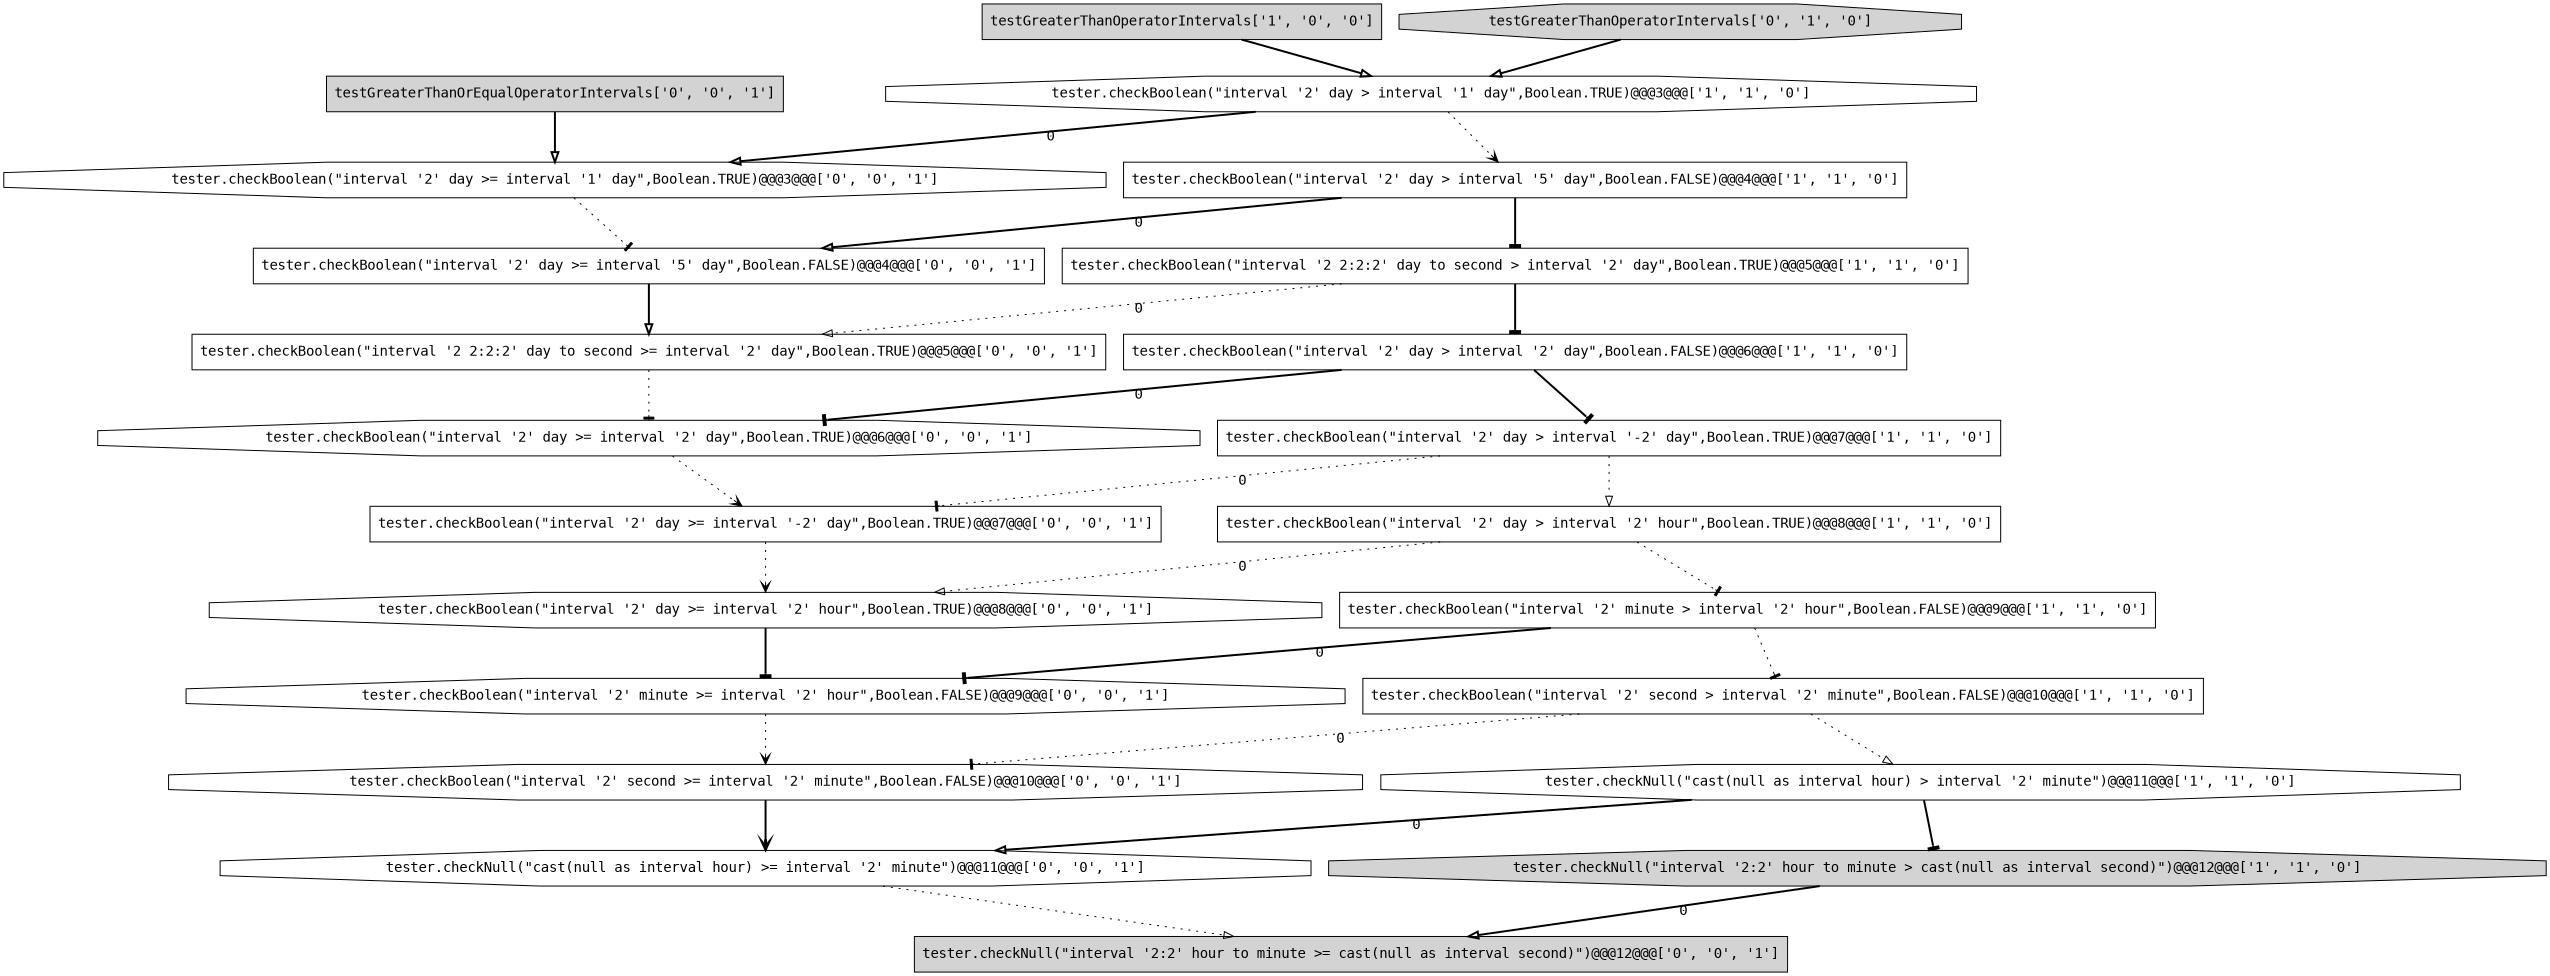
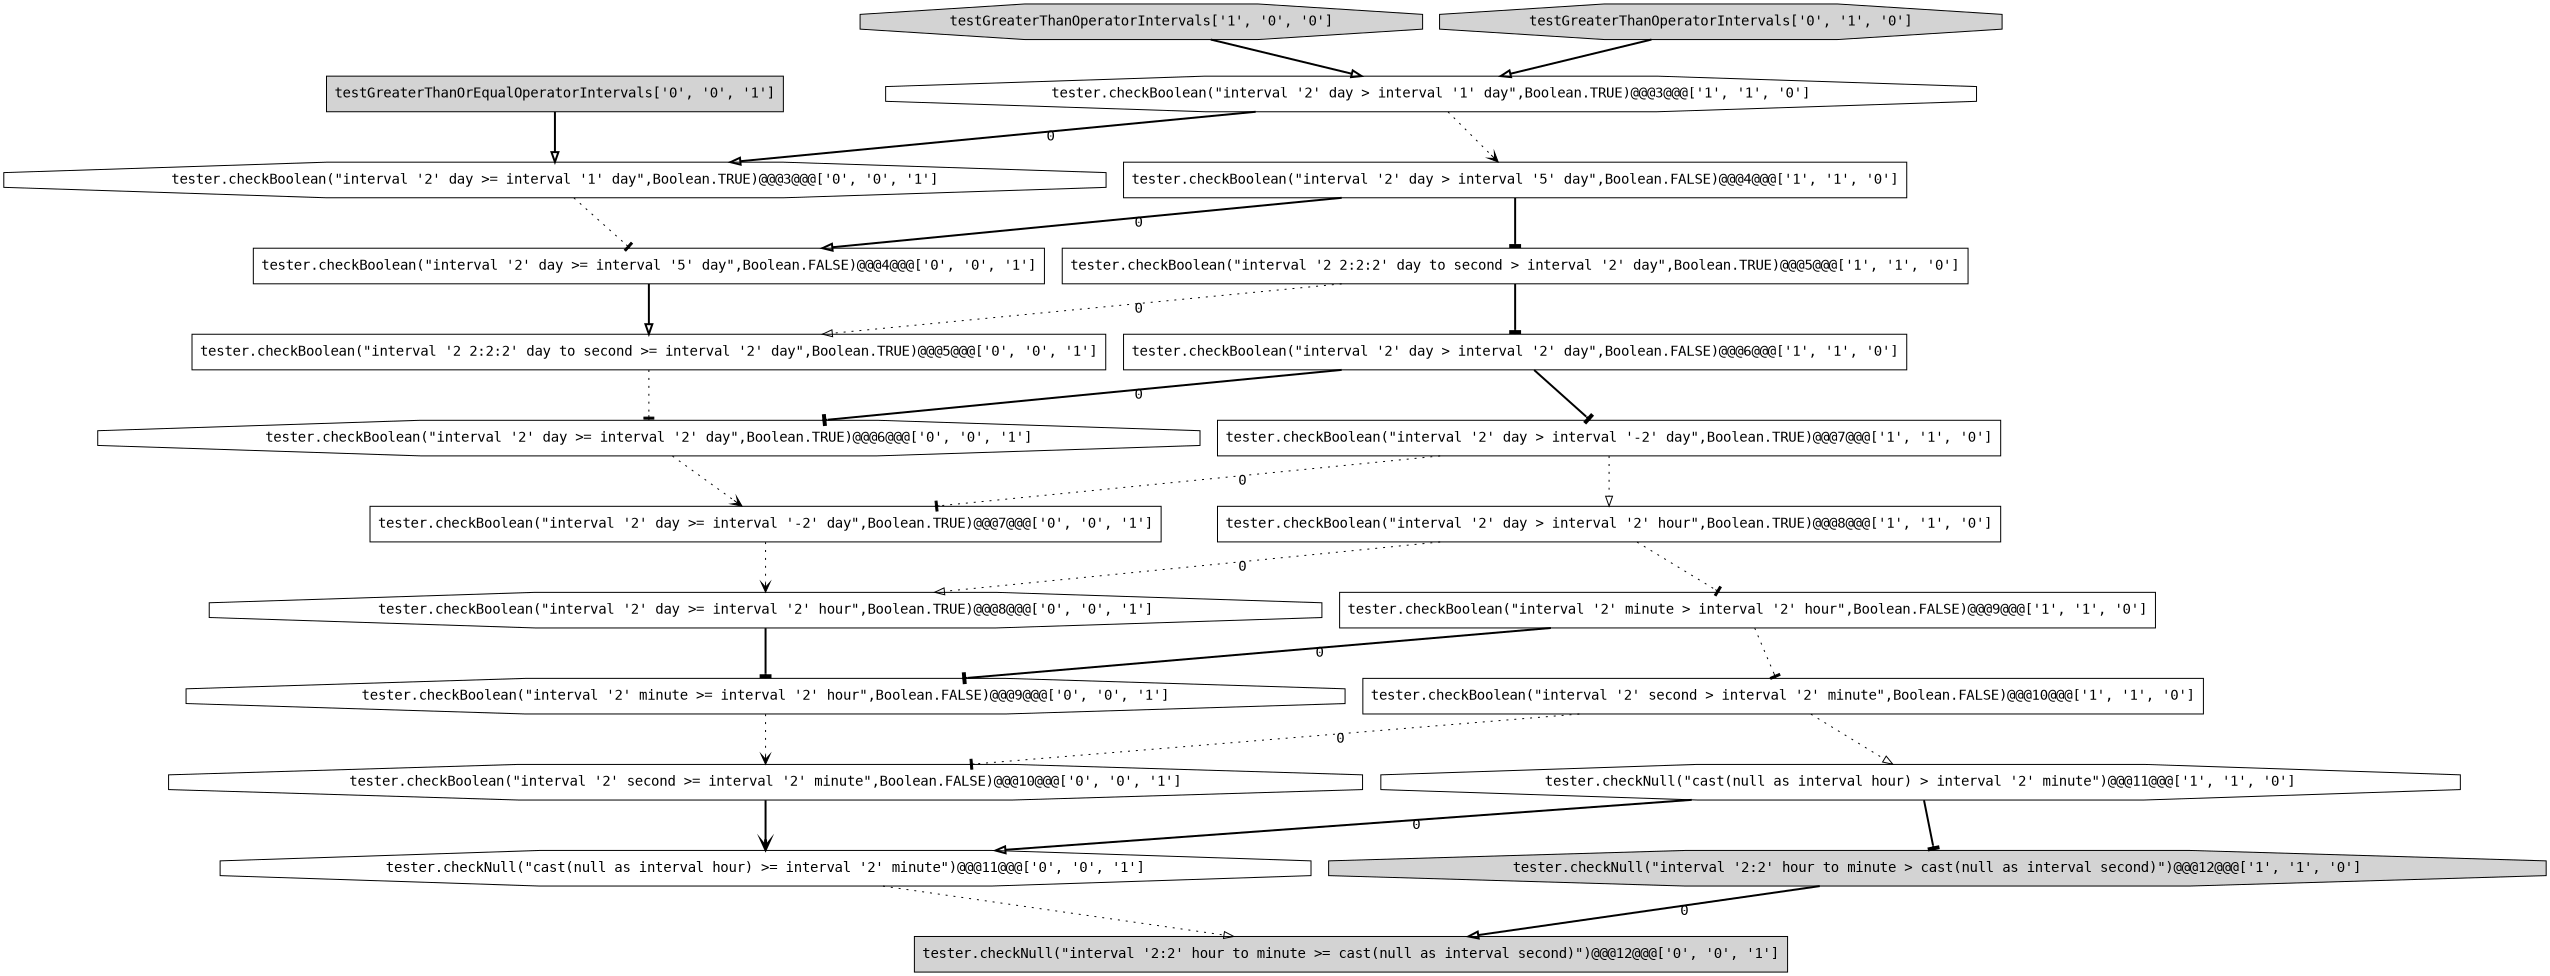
node "testGreaterThanOperatorIntervals['1', '0', '0']": shape box -> octagon
